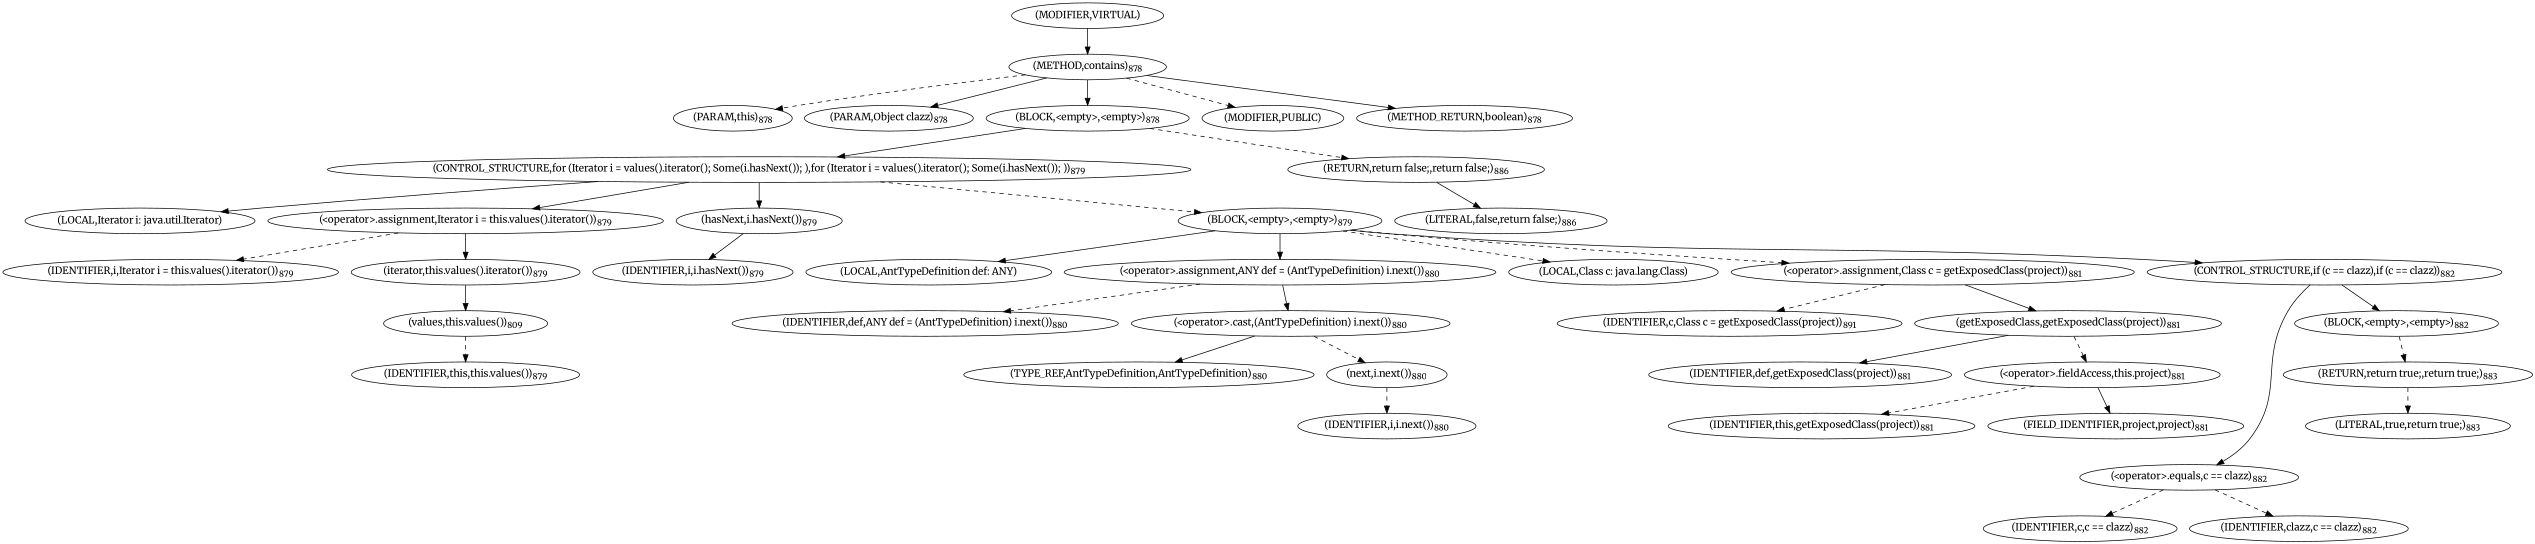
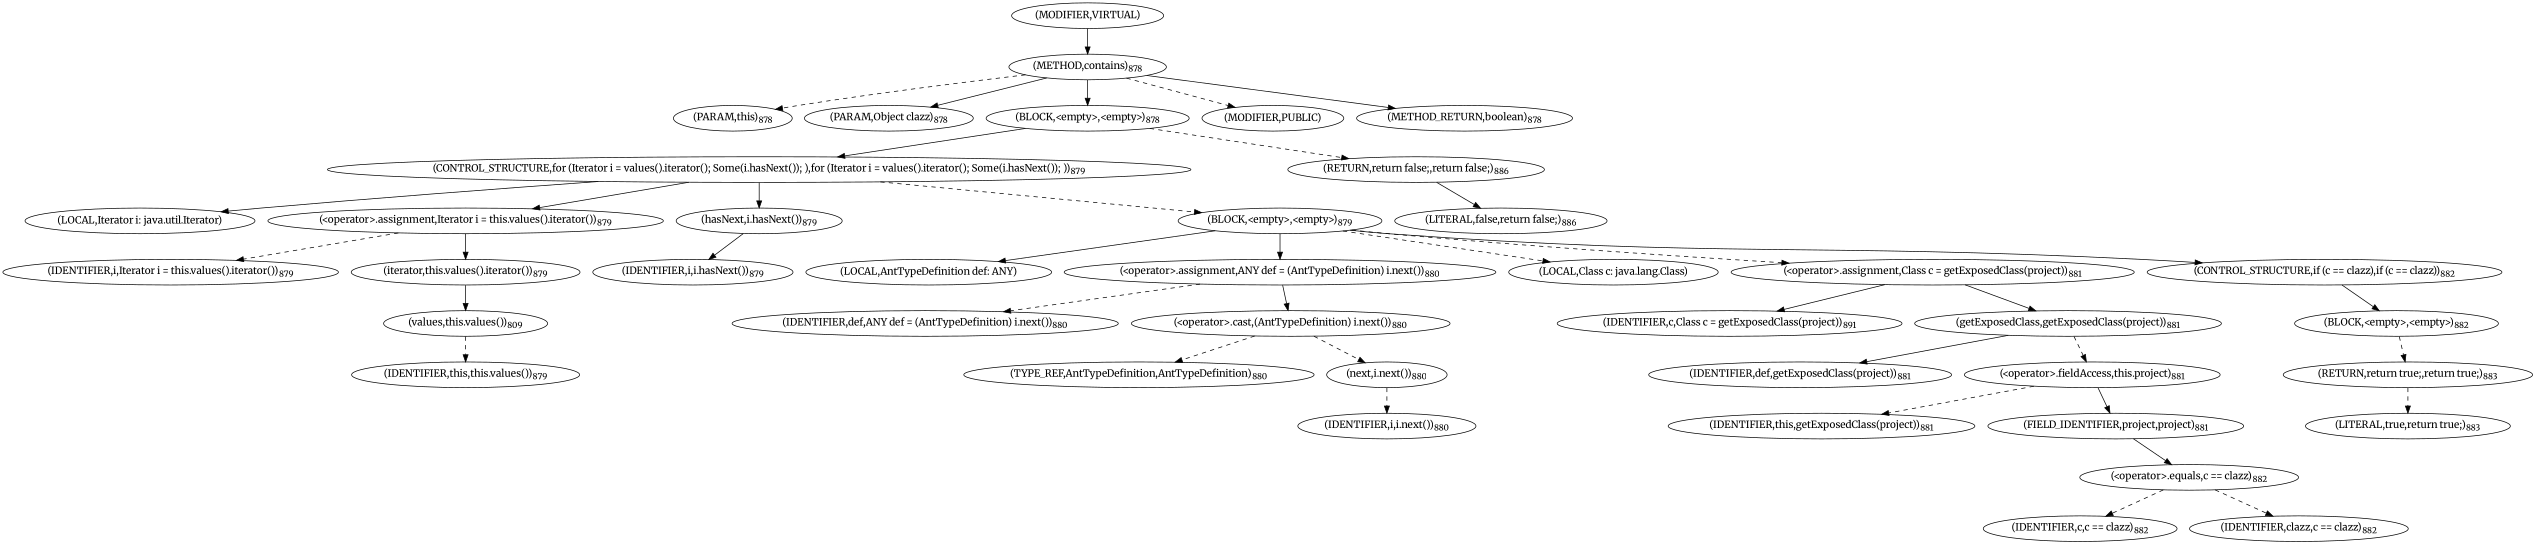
edge "(<operator>.assignment,Class c = getExposedClass(project))" -> "(IDENTIFIER,c,Class c = getExposedClass(project))": style dashed -> solid
edge "(<operator>.cast,(AntTypeDefinition) i.next())" -> "(TYPE_REF,AntTypeDefinition,AntTypeDefinition)": style solid -> dashed
edge "(CONTROL_STRUCTURE,if (c == clazz),if (c == clazz))" -> "(<operator>.equals,c == clazz)": now "(FIELD_IDENTIFIER,project,project)" -> "(<operator>.equals,c == clazz)"
